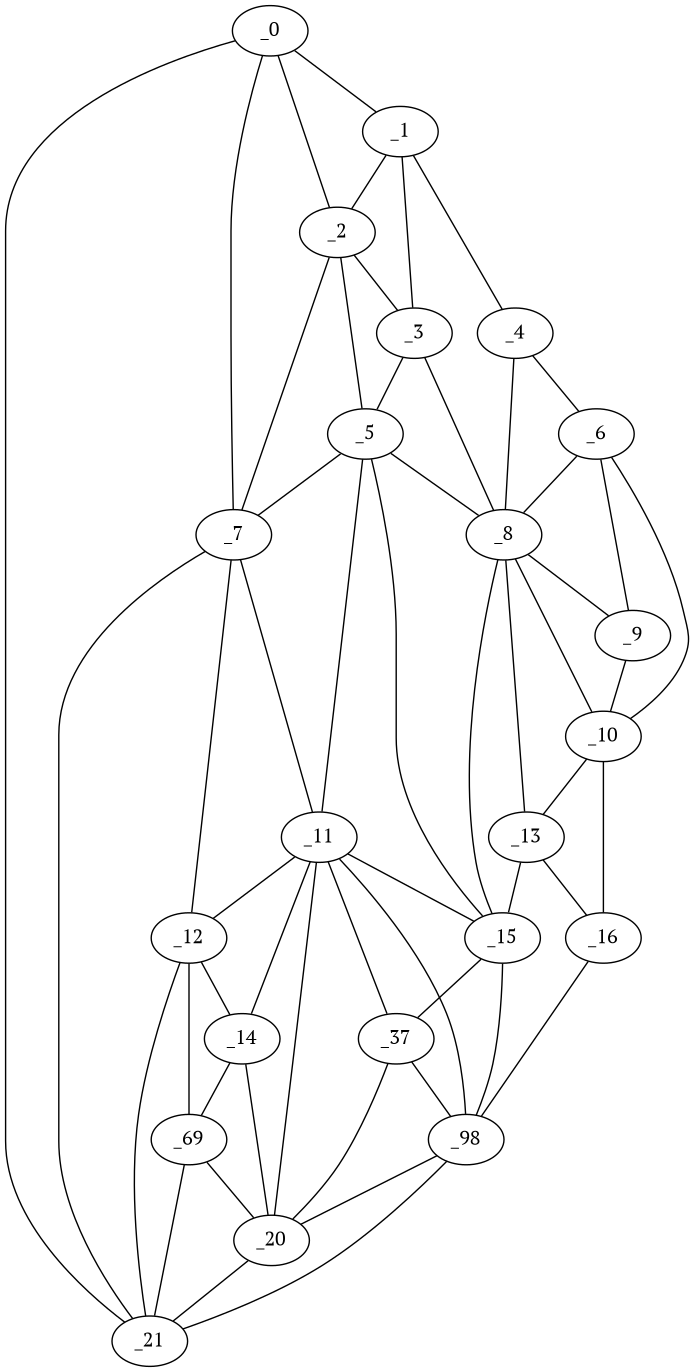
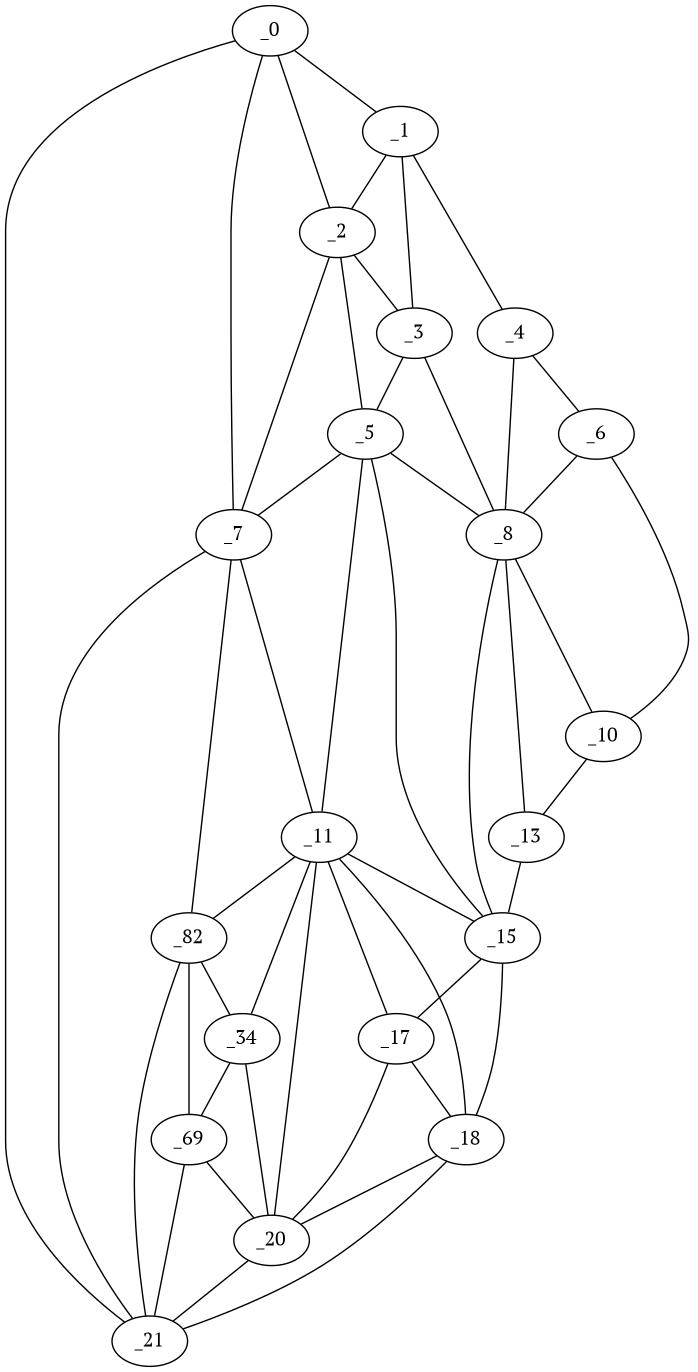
node "_9": removed
node "_12": label "_12" -> "_82"
node "_16": removed
node "_14": label "_14" -> "_34"
node "_37": label "_37" -> "_17"
node "_98": label "_98" -> "_18"
